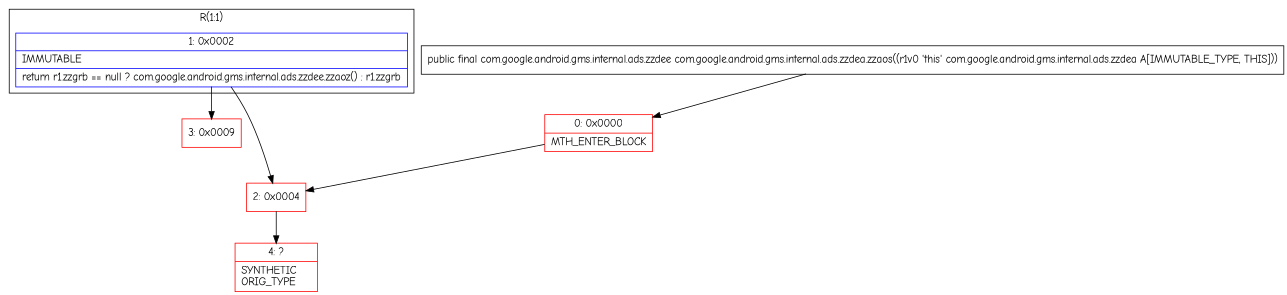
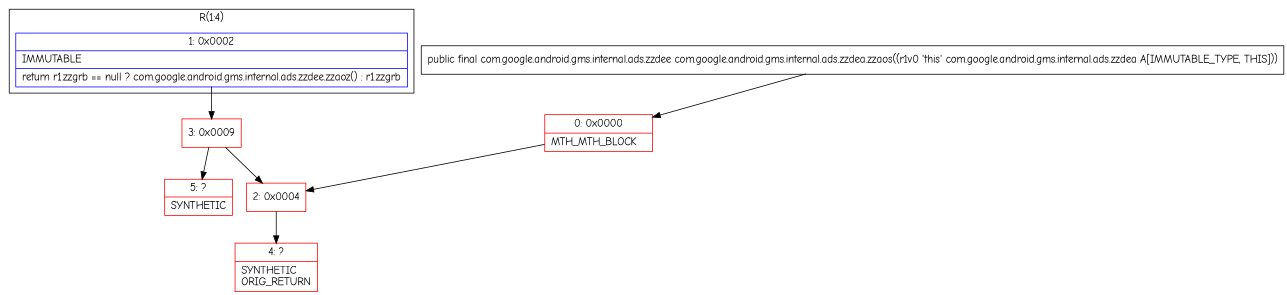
cluster "R(1:1)": label "R(1:1)" -> "R(1:4)"
edge "1: 0x0002" -> "2: 0x0004": now "3: 0x0009" -> "2: 0x0004"
node "0: 0x0000": text "MTH_ENTER_BLOCK" -> "MTH_MTH_BLOCK"
node "5: ?": added
node "4: ?": text "ORIG_TYPE" -> "ORIG_RETURN"
